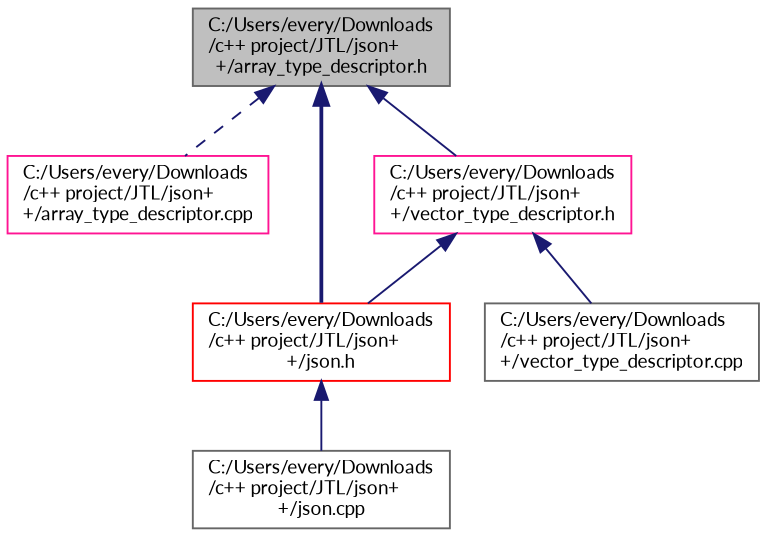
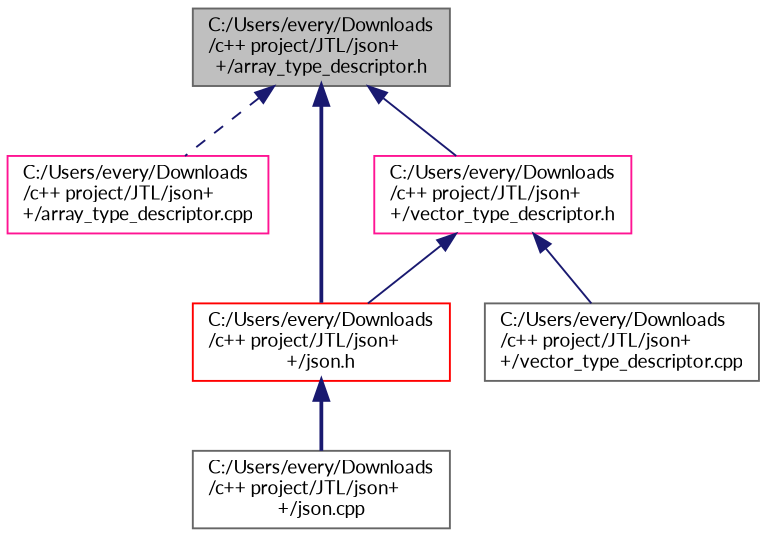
edge "C:/Users/every/Downloads /c++ project/JTL/json+ +/json.cpp" -> "C:/Users/every/Downloads /c++ project/JTL/json+ +/json.h": style solid -> bold
